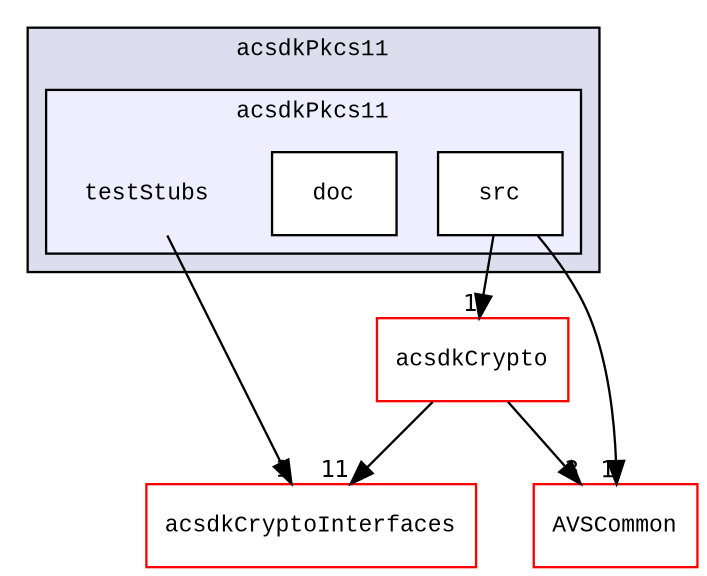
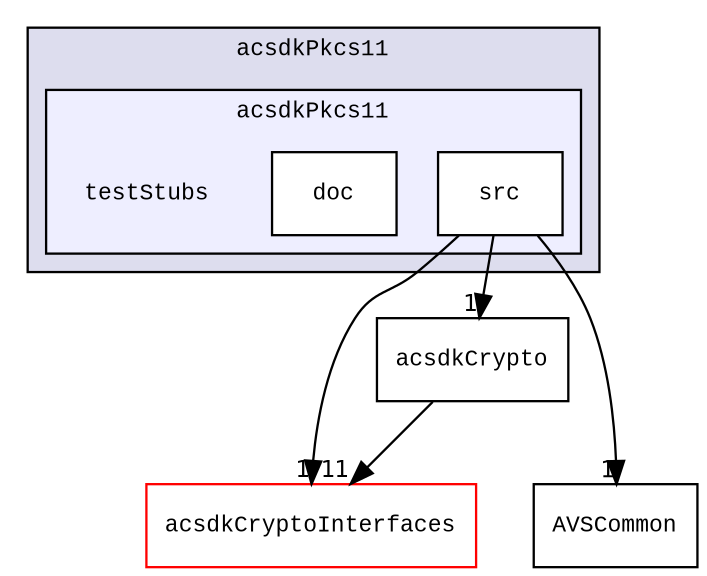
edge "testStubs" -> "acsdkCryptoInterfaces": now "src" -> "acsdkCryptoInterfaces"
node "acsdkCrypto": color red -> black
edge "acsdkCrypto" -> "AVSCommon": removed
node "AVSCommon": color red -> black
